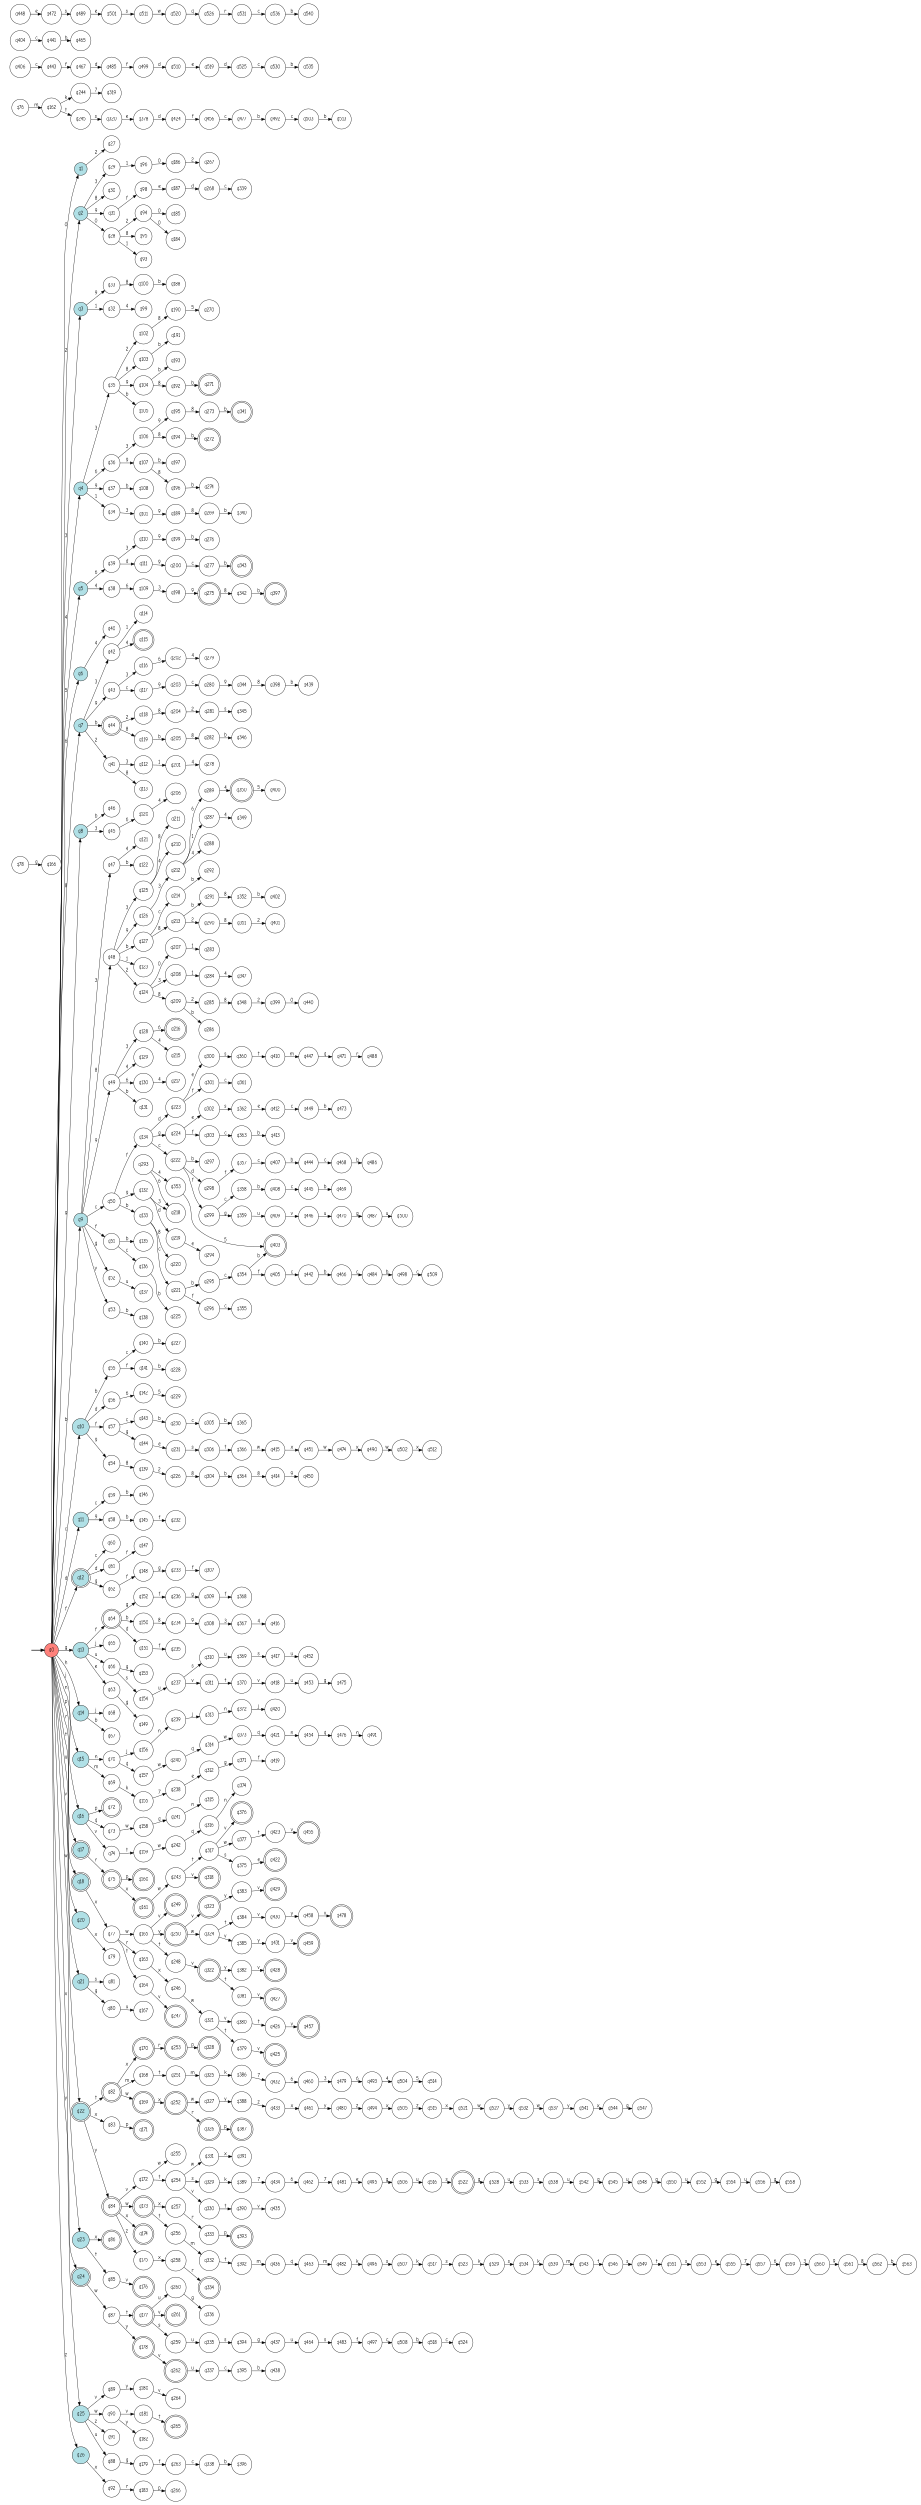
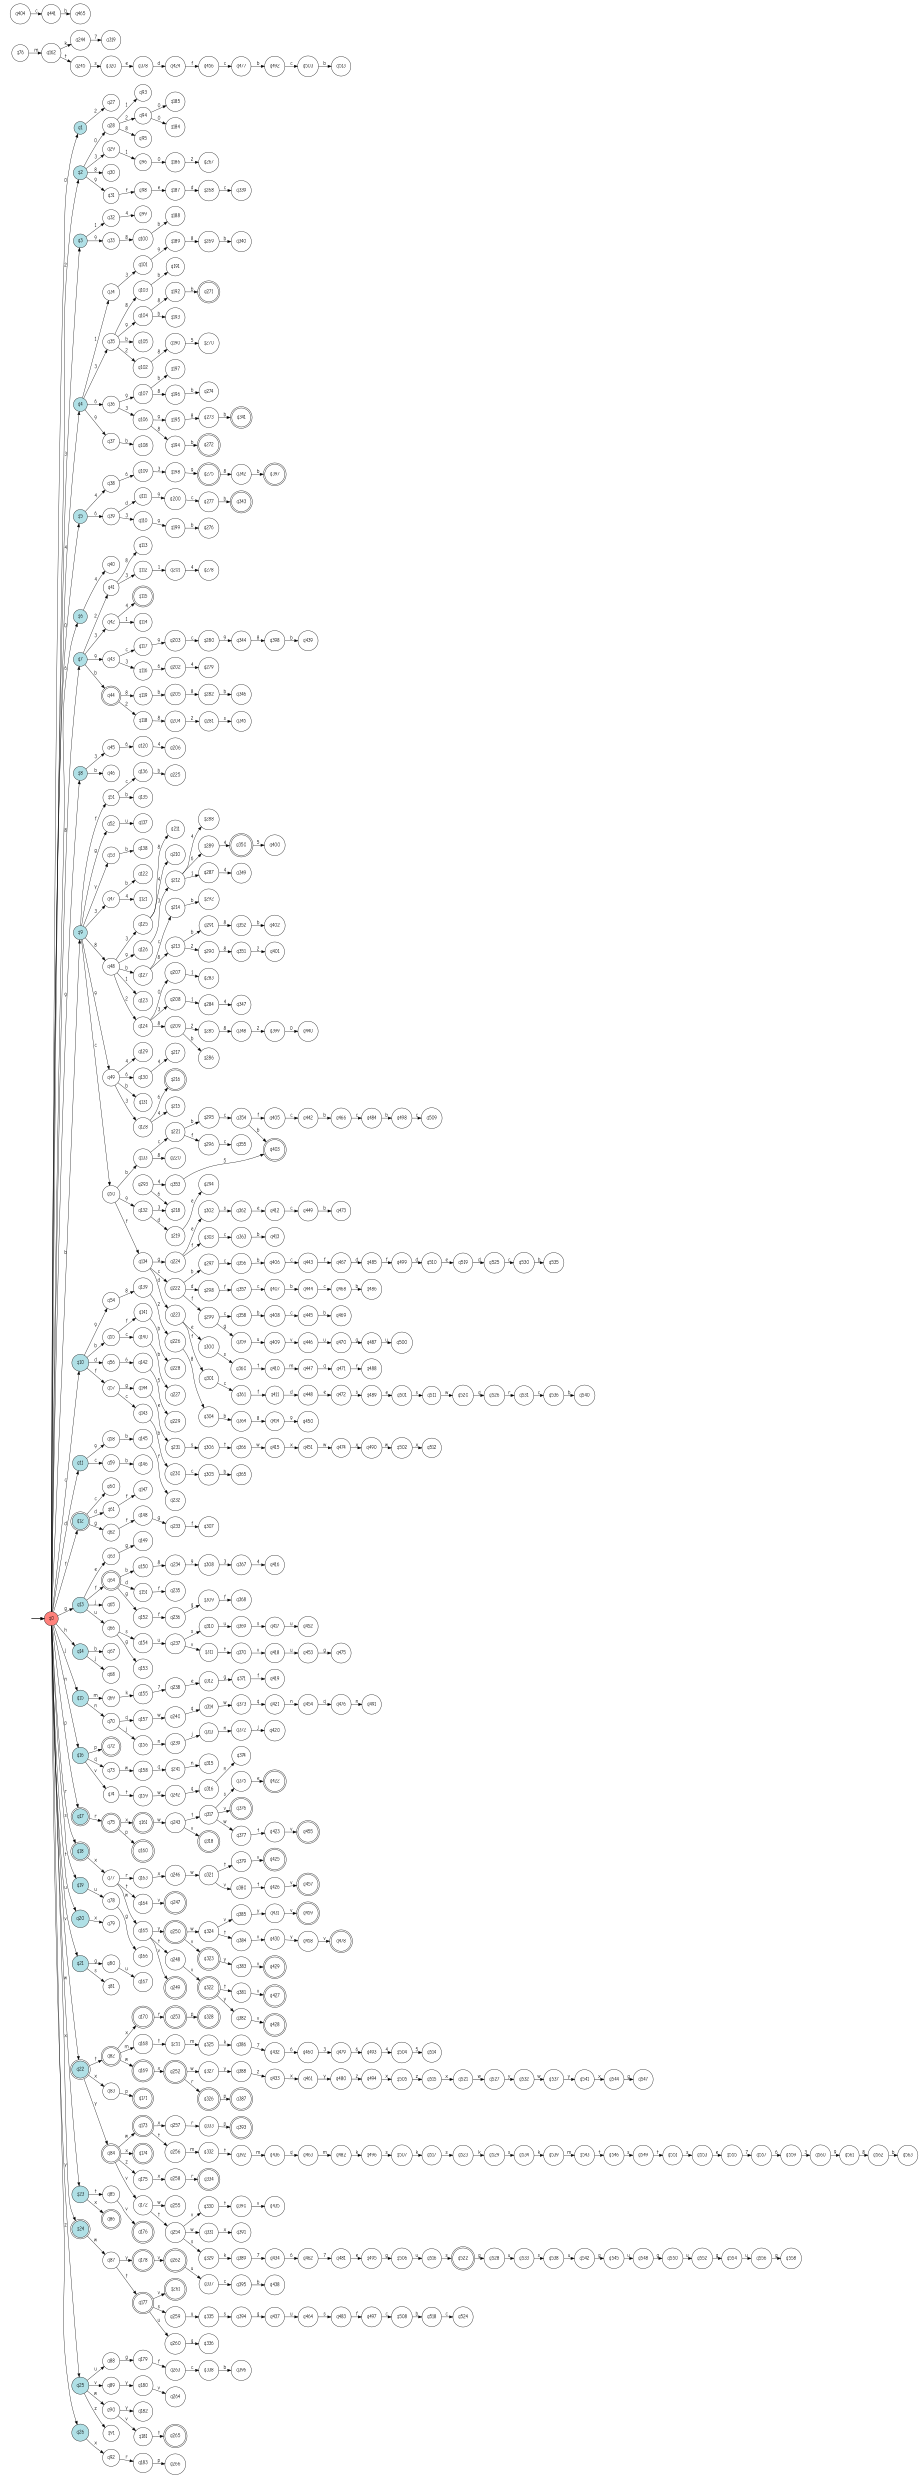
edge "q0" -> "q5": label "5" -> "0"
node "q356": added
node "q411": added
node "q19": added
